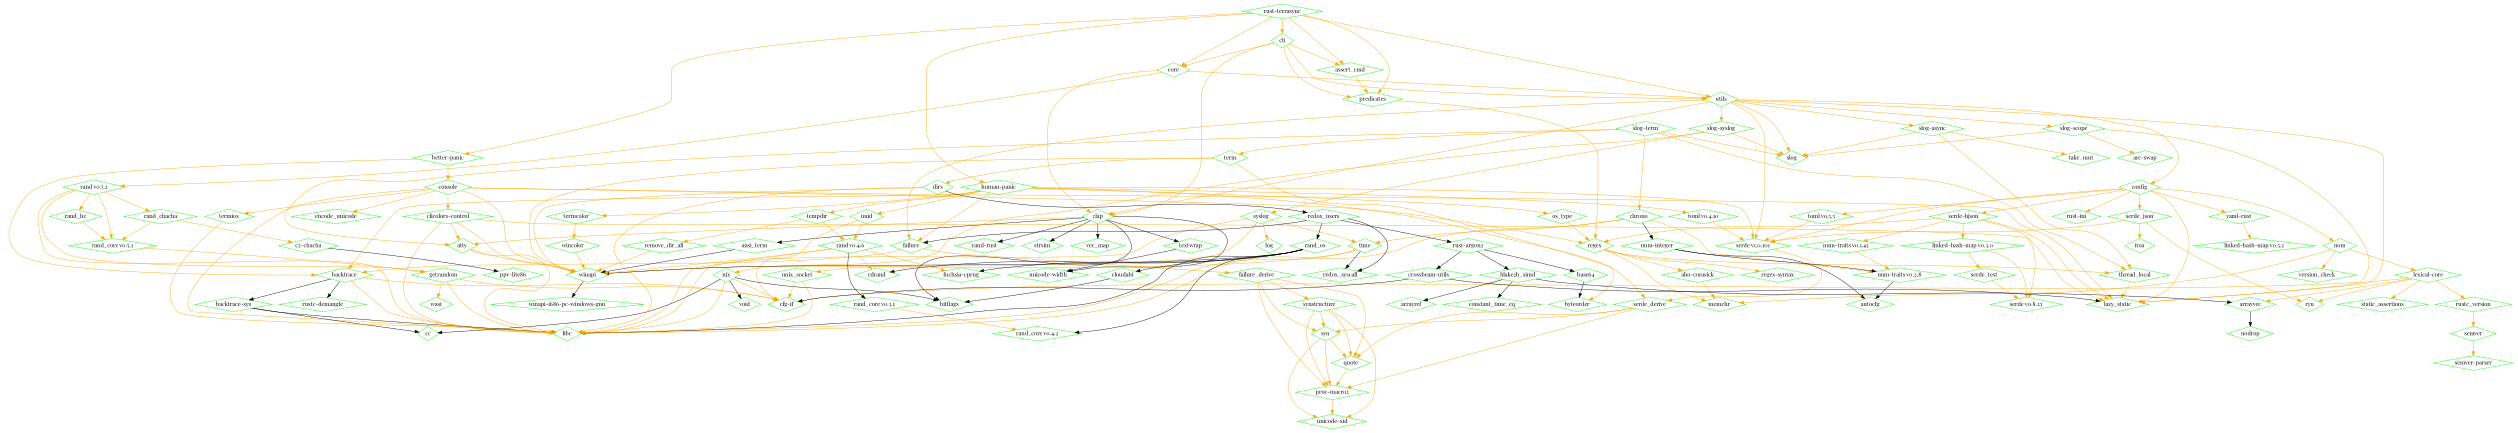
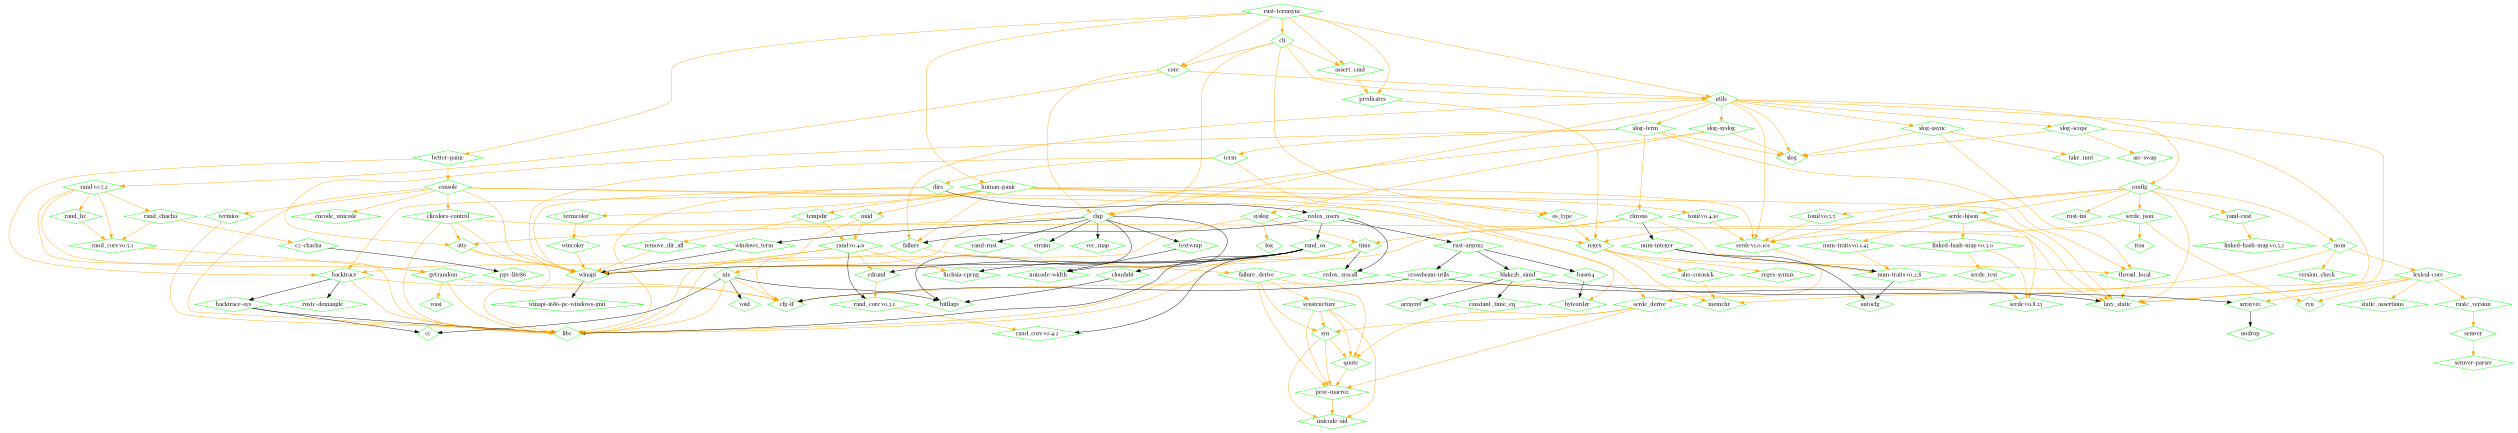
edge "cli" -> "predicates": now "cli" -> "os_type"
edge "utils" -> "slog-term": added
node "ansi_term": label "ansi_term" -> "windows_term"
node "unix_socket": removed
edge "rdrand" -> "rand_core v0.3.1": added
